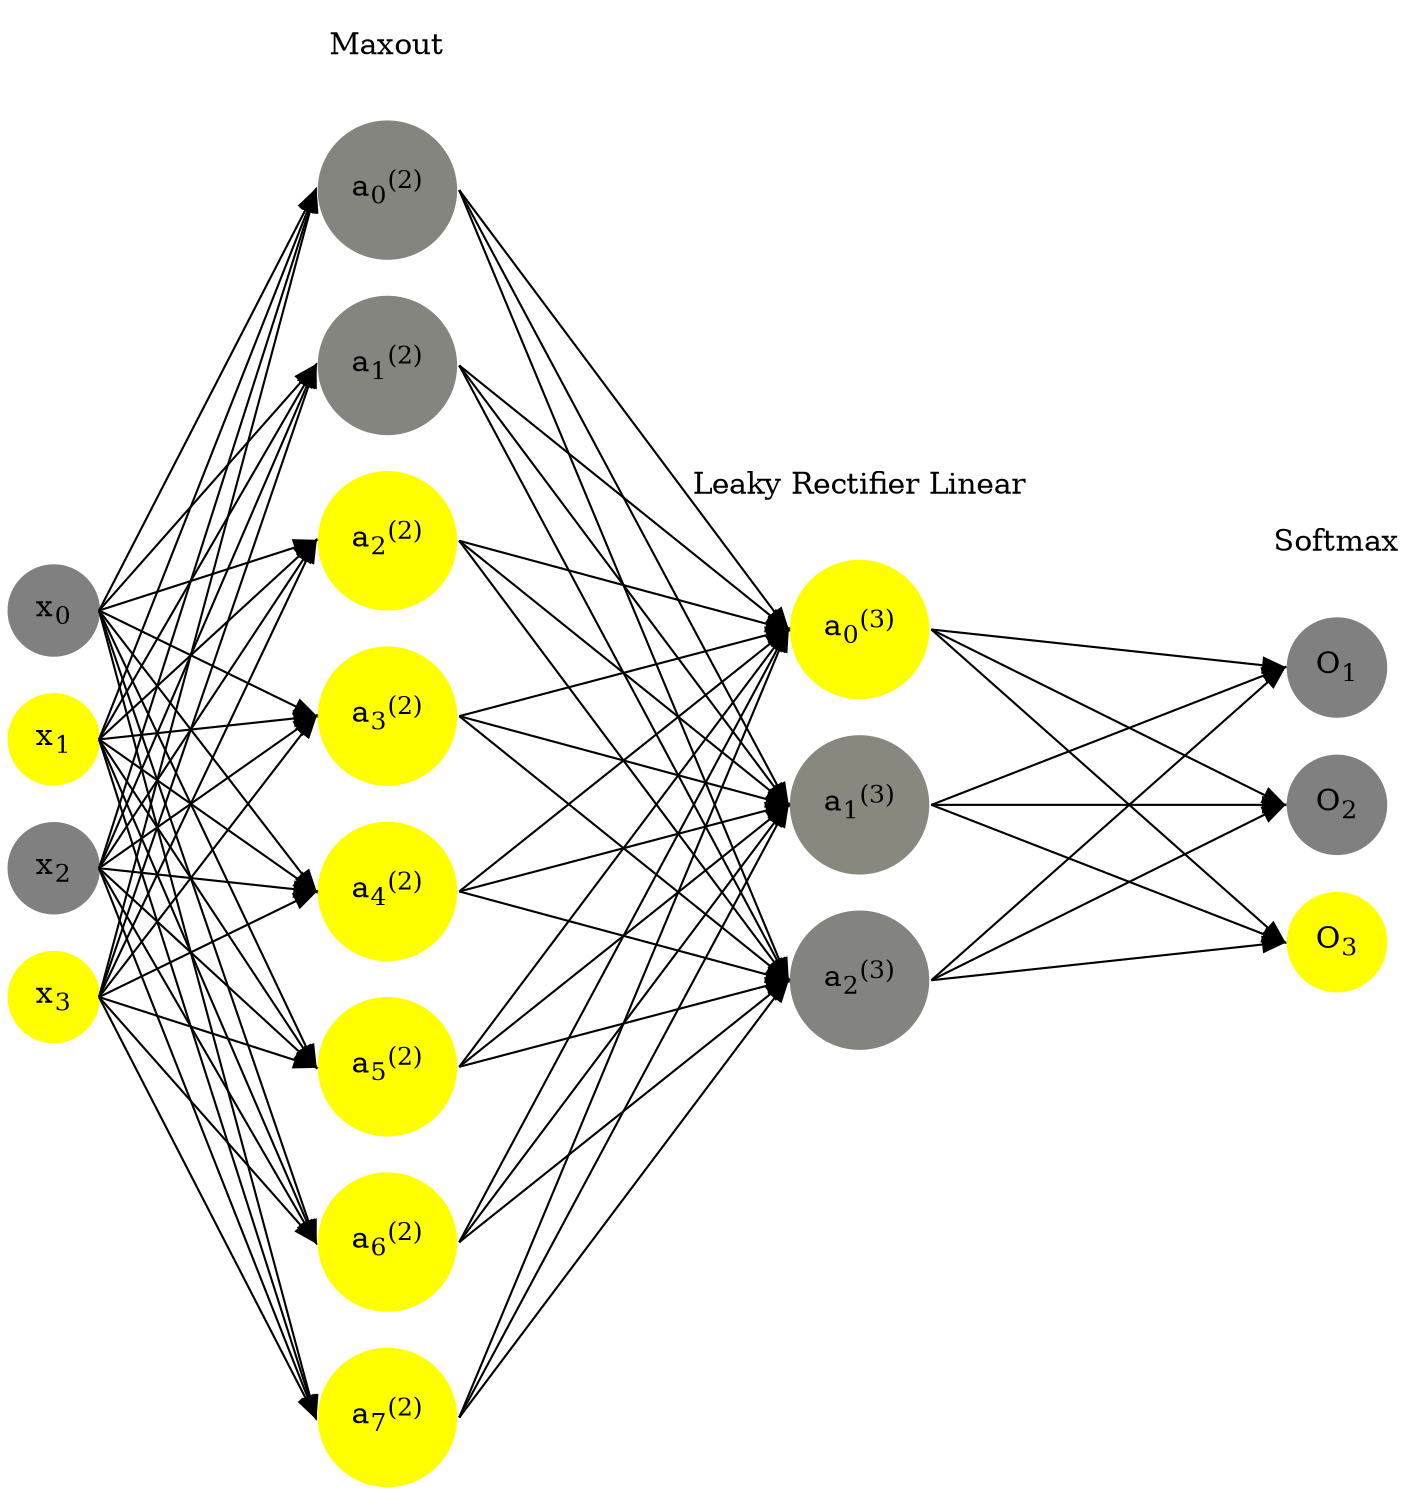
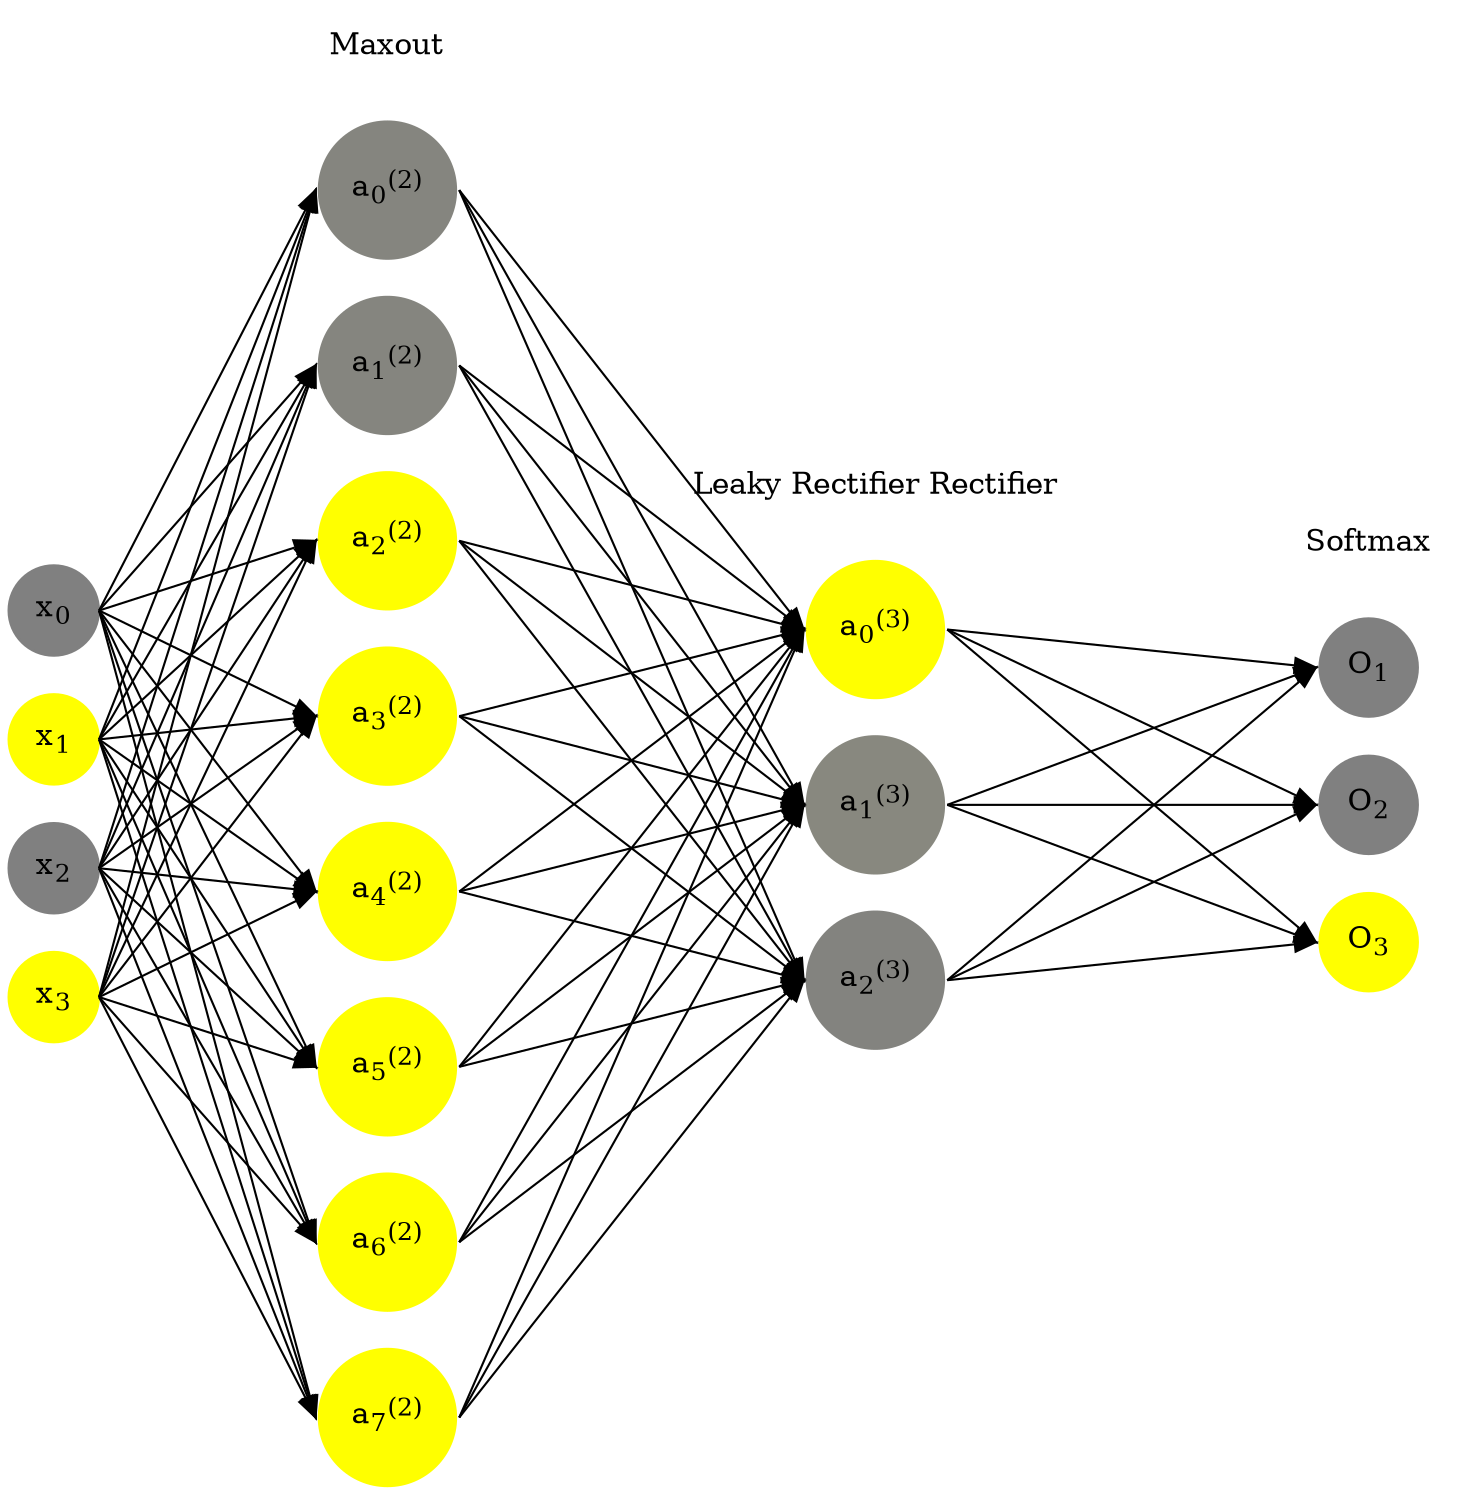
node "Leaky Rectifier Linear": label "Leaky Rectifier Linear" -> "Leaky Rectifier Rectifier"
